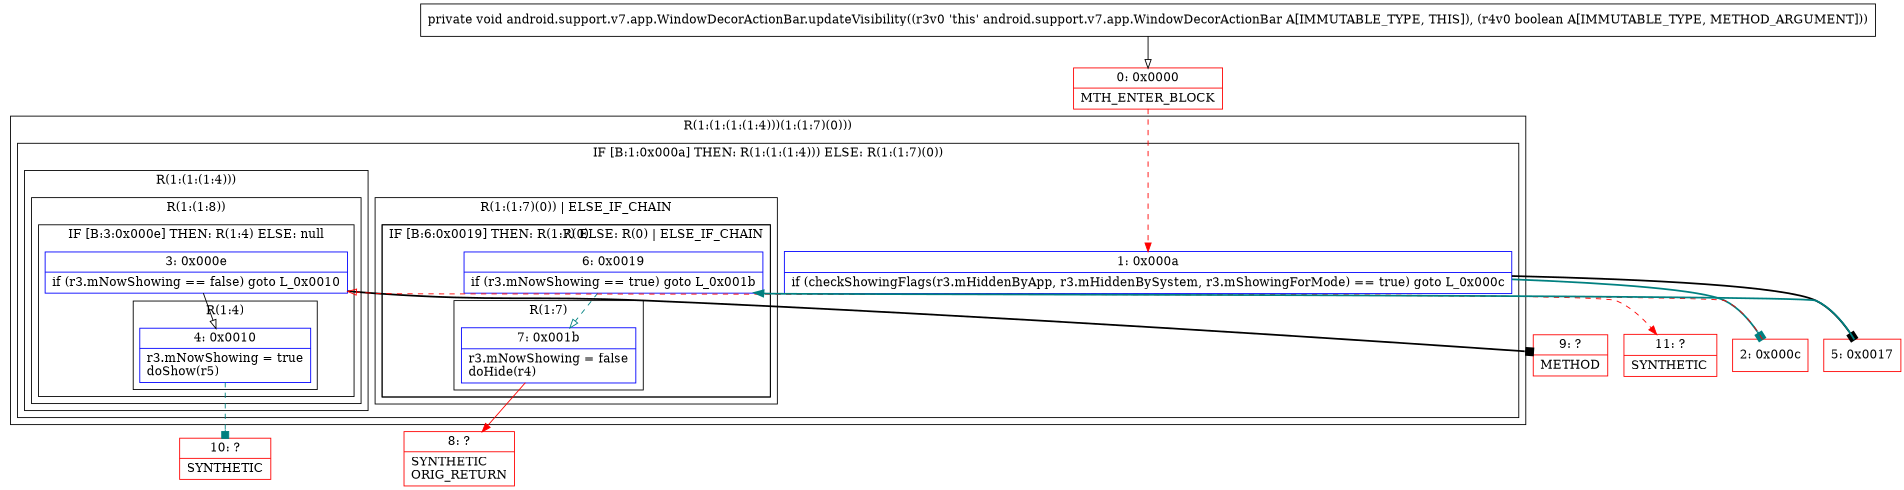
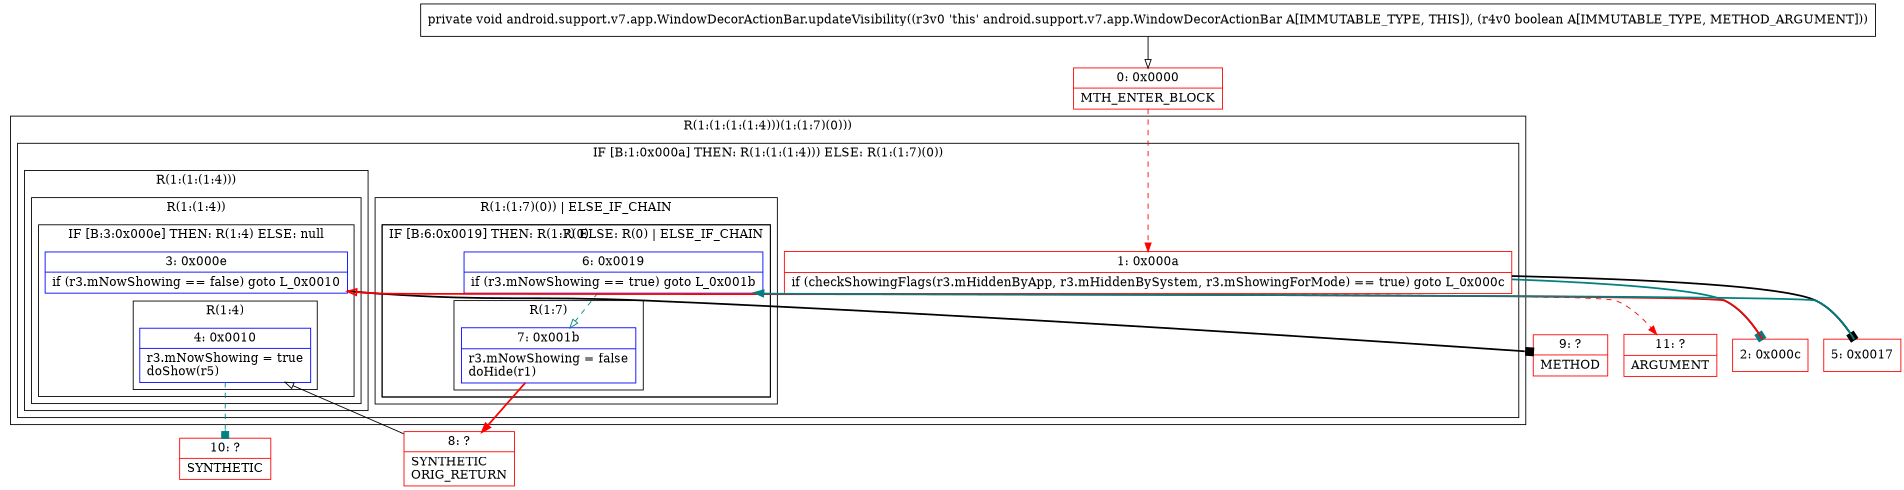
cluster "R(1:(1:8))": label "R(1:(1:8))" -> "R(1:(1:4))"
node "1: 0x000a": color blue -> red
edge "2: 0x000c" -> "3: 0x000e": style dashed -> bold
edge "3: 0x000e" -> "4: 0x0010": now "8: ?" -> "4: 0x0010"
node "11: ?": text "SYNTHETIC" -> "ARGUMENT"
node "7: 0x001b": text "doHide(r4)" -> "doHide(r1)"
edge "7: 0x001b" -> "8: ?": style solid -> bold
